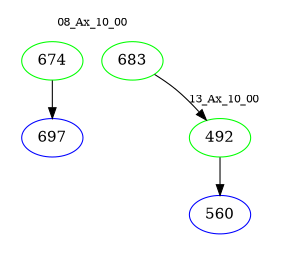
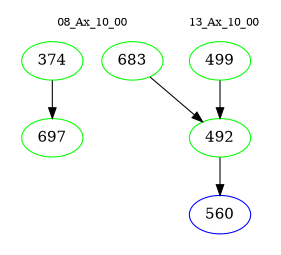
node "674": label "674" -> "374"
node "499": added
node "697": color blue -> green
